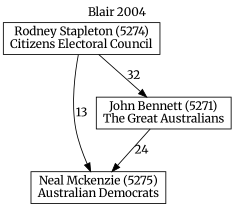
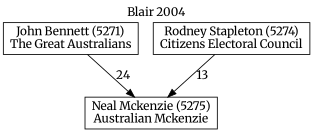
edge "Rodney Stapleton (5274) Citizens Electoral Council" -> "John Bennett (5271) The Great Australians": removed, label "32"
node "Neal Mckenzie (5275) Australian Democrats": label "Neal Mckenzie (5275) Australian Democrats" -> "Neal Mckenzie (5275) Australian Mckenzie"
